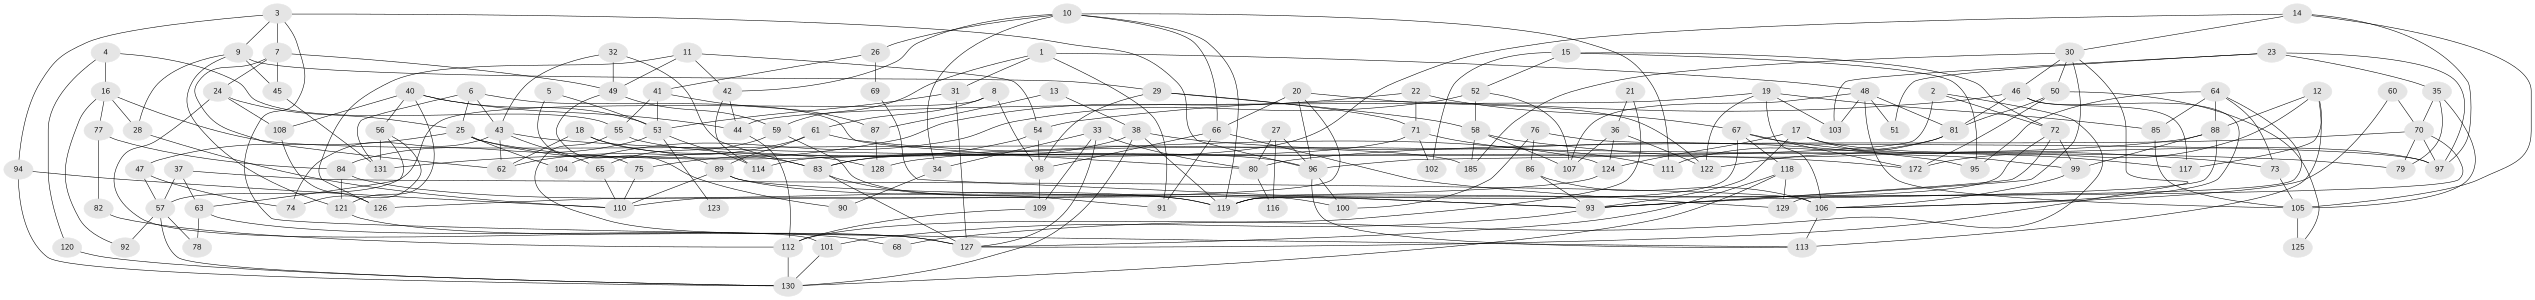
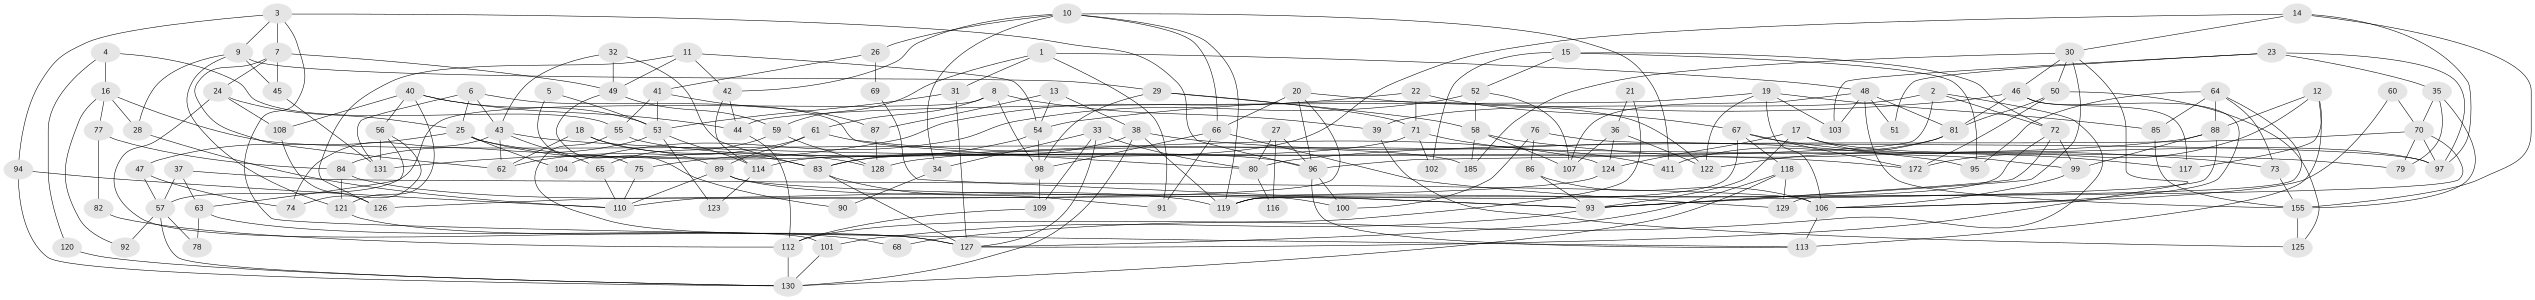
edge "13" -- "54": added
node "39": added
node "111": label "111" -> "411"
edge "114" -- "123": added
edge "59" -- "119": now "59" -- "128"
node "105": label "105" -> "155"
